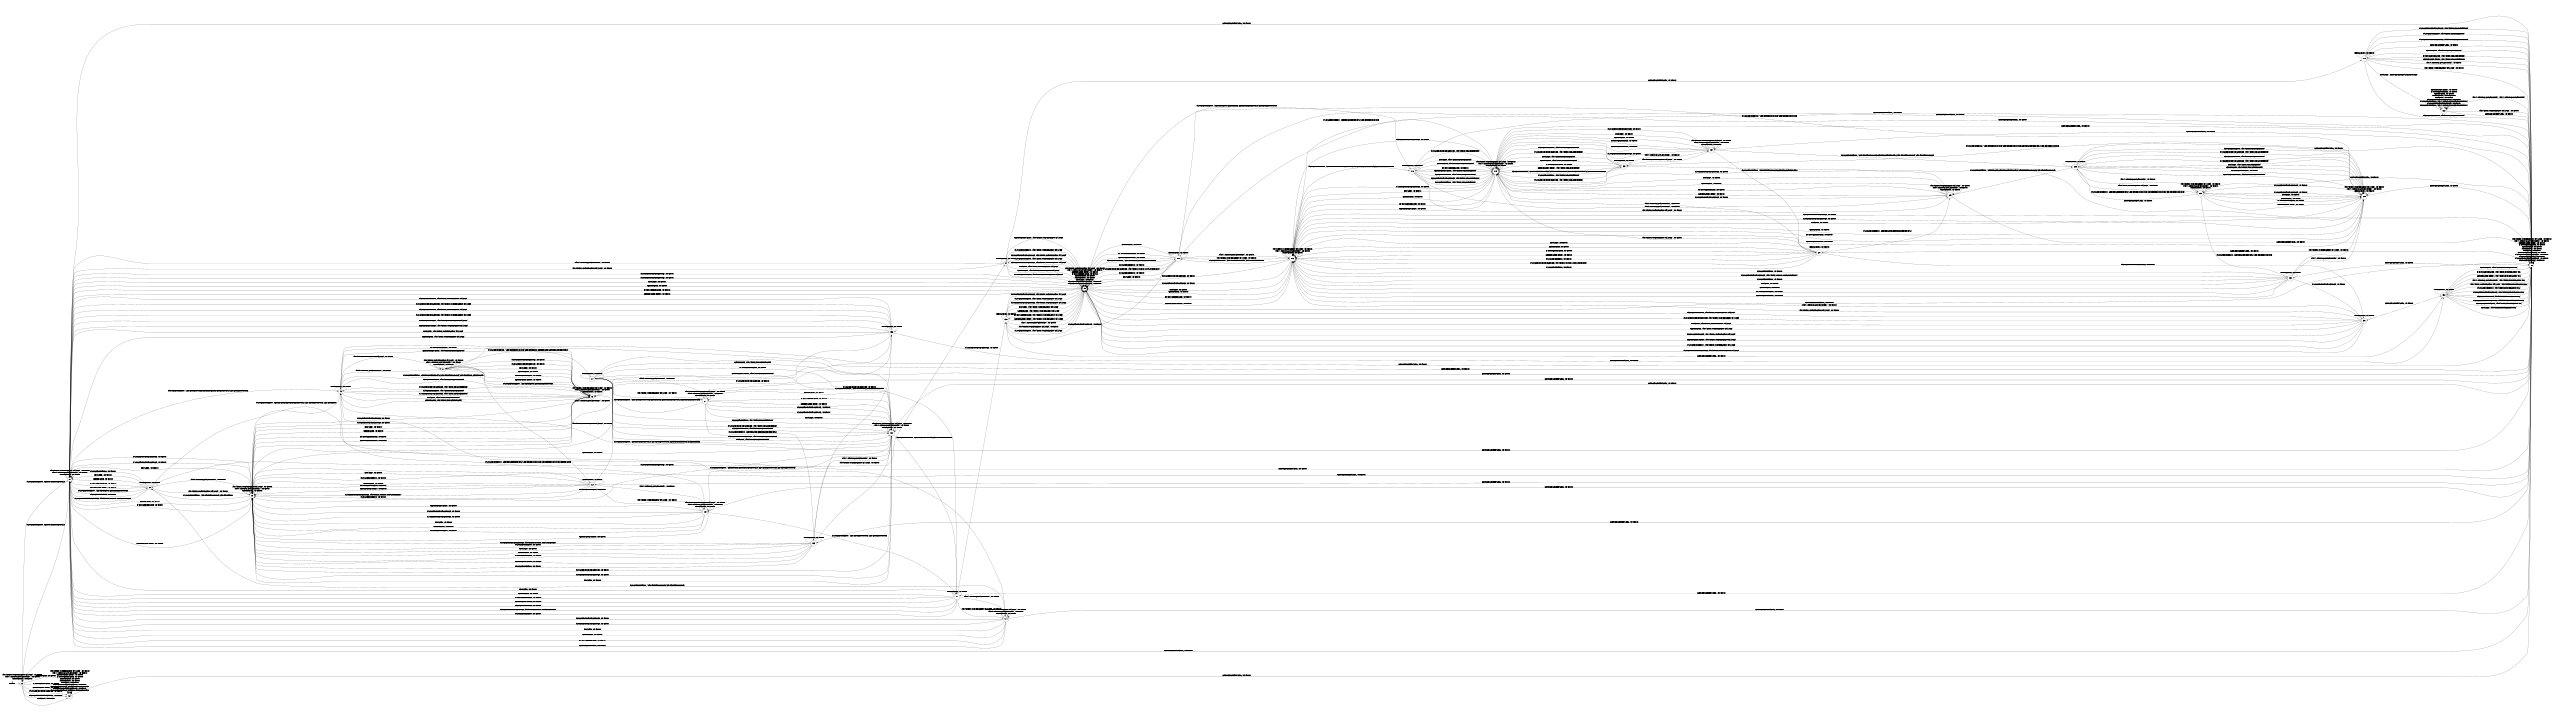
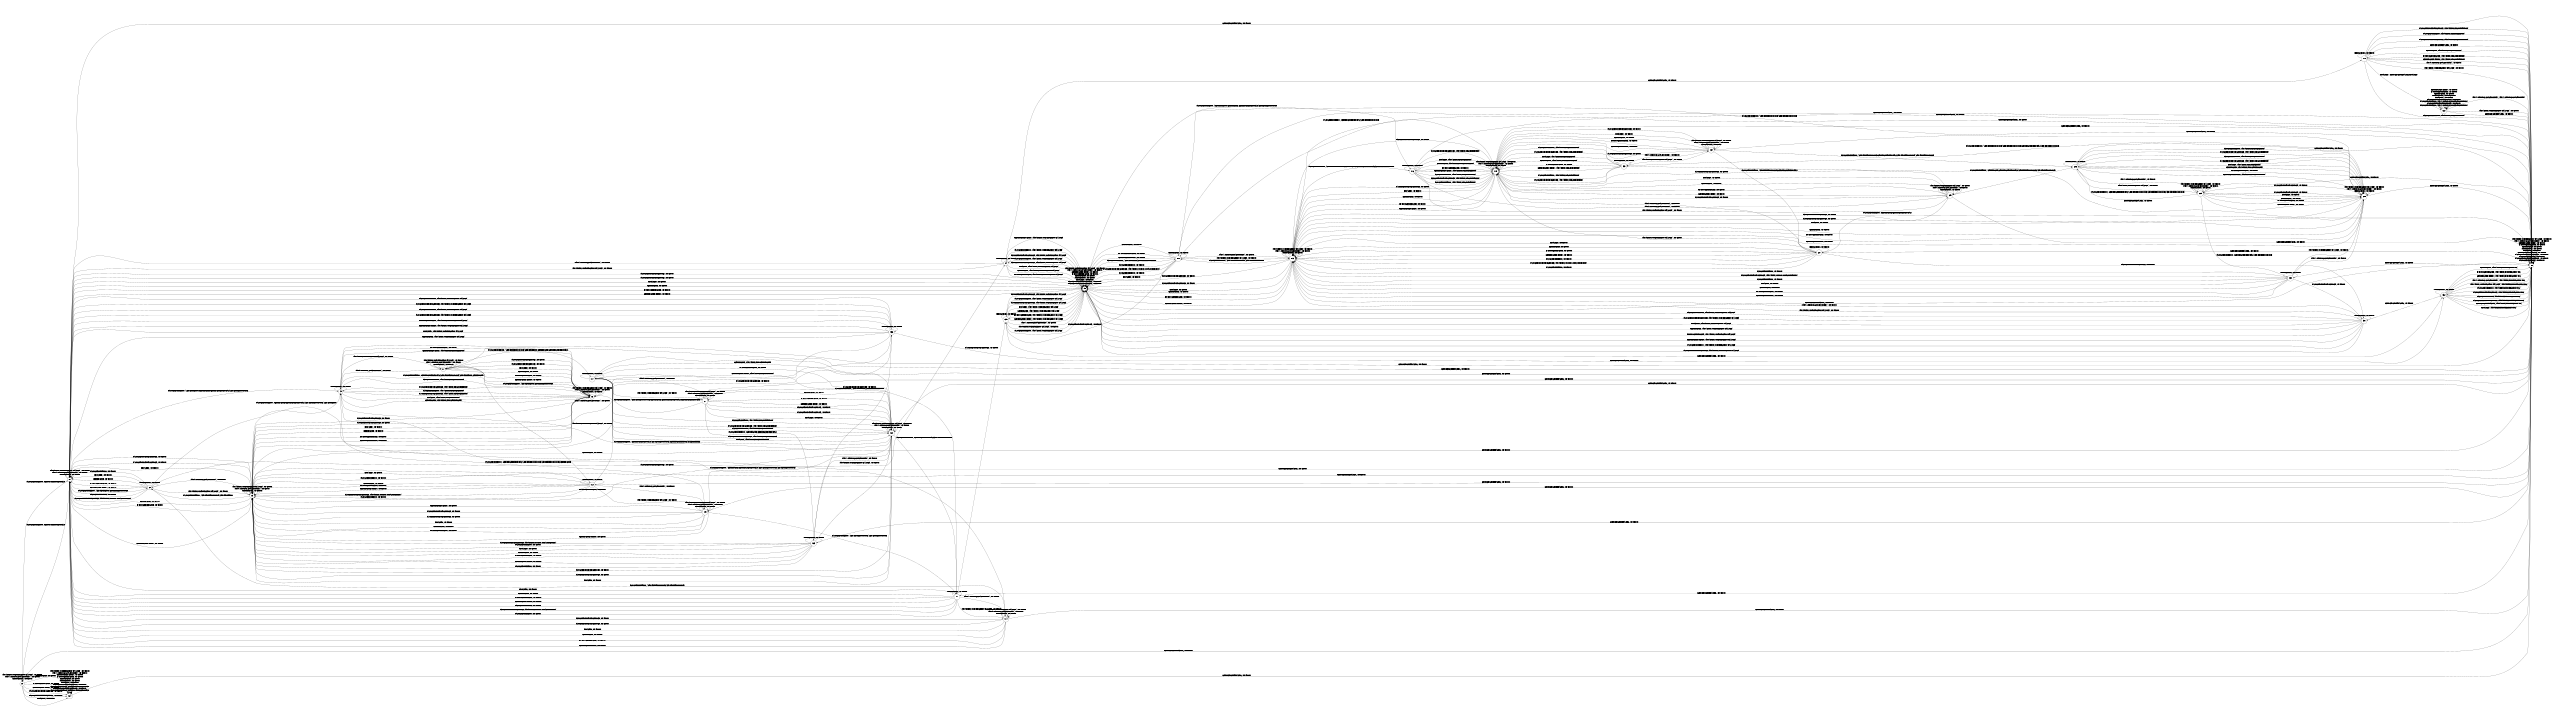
edge "s19" -> "s33": removed, label "RSA_CLIENT_HELLO / CERTIFICATE_REQUEST,SERVER_HELLO_DONE,CERTIFICATE_REQUEST,SERVER_HELLO_DONE"
edge "s27" -> "s25": reversed
node "__start0": removed
